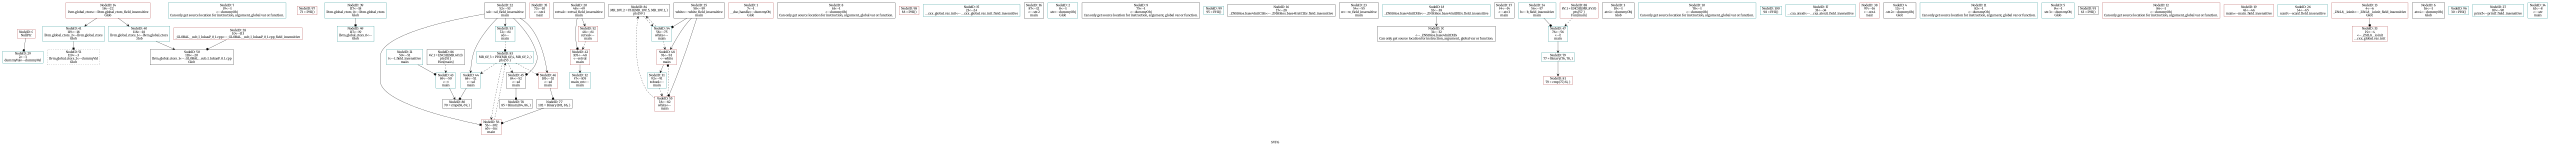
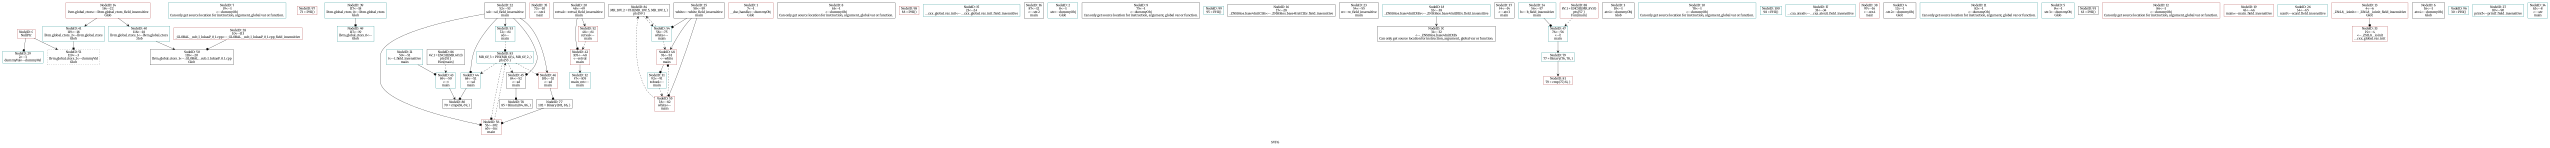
edge "NodeID: 22" -> "NodeID: 44": arrowhead vee -> box
edge "NodeID: 0" -> "NodeID: 51": added
edge "NodeID: 48" -> "NodeID: 31": arrowhead vee -> box
edge "NodeID: 83" -> "NodeID: 56": arrowhead vee -> box
